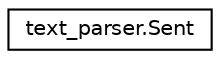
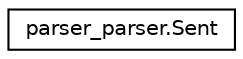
node "text_parser.Sent": label "text_parser.Sent" -> "parser_parser.Sent"
